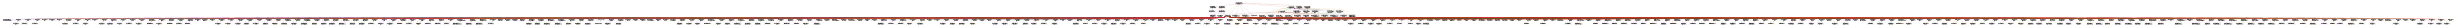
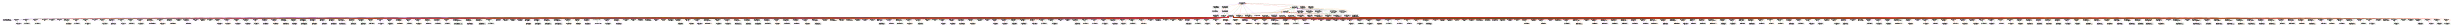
node "Compiler/boot/build /Expression.c": removed
node "Compiler/boot/dassl /Graphviz.c": label "Compiler/boot/dassl /Graphviz.c" -> "Compiler/boot/build /Graphviz.c"
